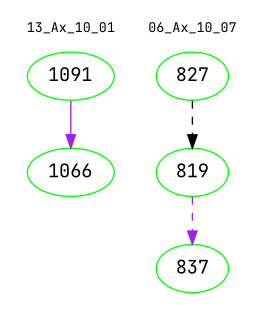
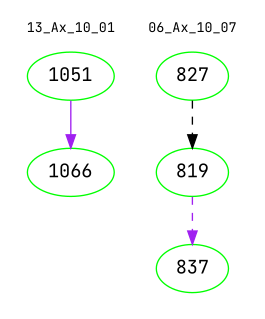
node "1091": label "1091" -> "1051"
